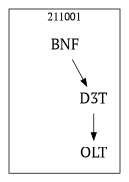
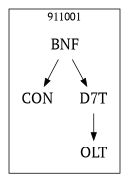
cluster "211001": label "211001" -> "911001"
node "CON": added
node "D3T": label "D3T" -> "D7T"
